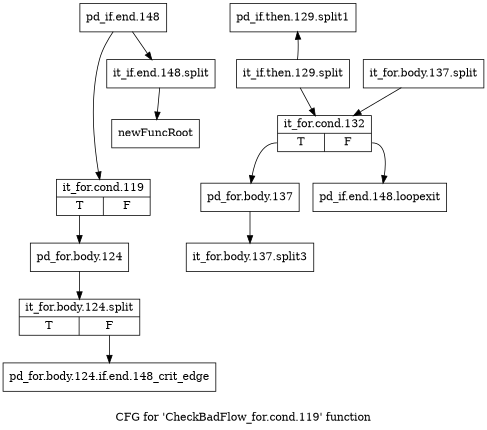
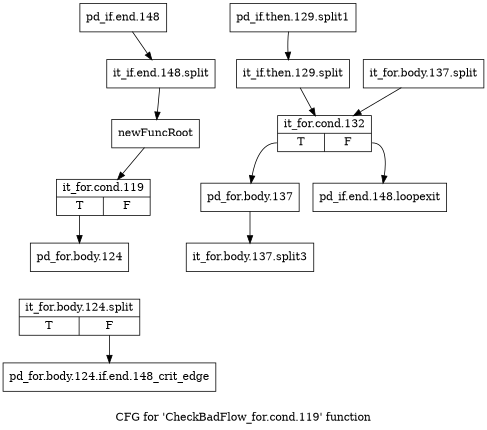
edge "it_if.then.129.split" -> "pd_if.then.129.split1": reversed
edge "pd_if.end.148" -> "it_for.cond.119": now "newFuncRoot" -> "it_for.cond.119"
edge "pd_for.body.124" -> "it_for.body.124.split": removed
